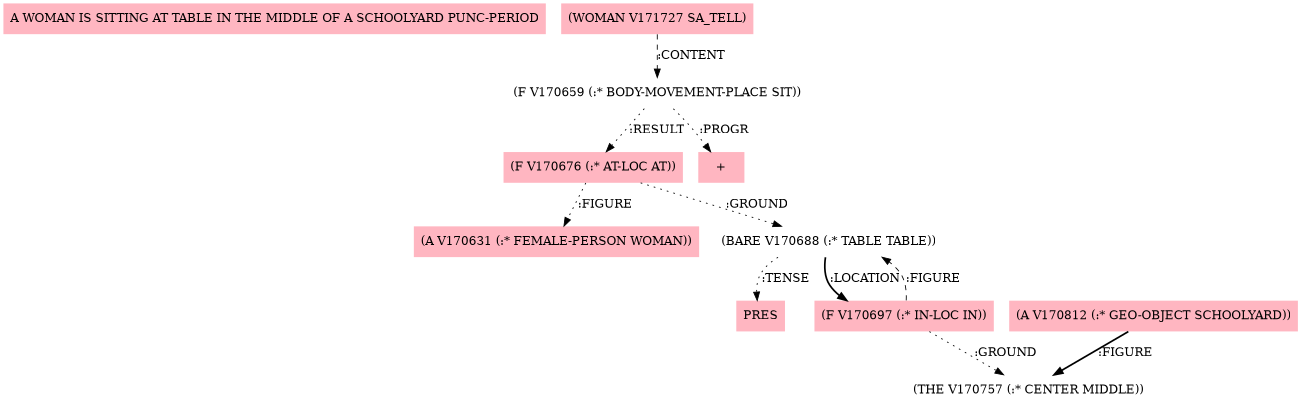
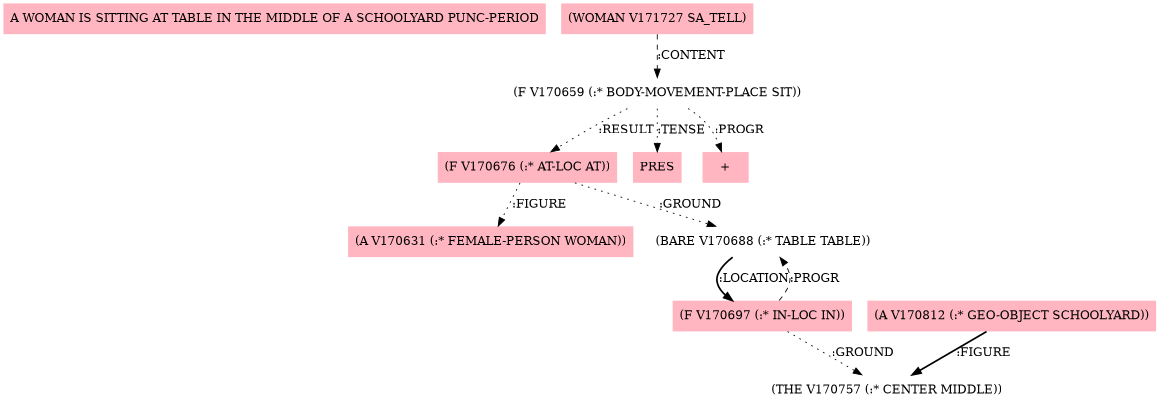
edge "(BARE V170688 (:* TABLE TABLE))" -> "PRES": now "(F V170659 (:* BODY-MOVEMENT-PLACE SIT))" -> "PRES"
edge "(F V170697 (:* IN-LOC IN))" -> "(BARE V170688 (:* TABLE TABLE))": label ":FIGURE" -> ":PROGR"
